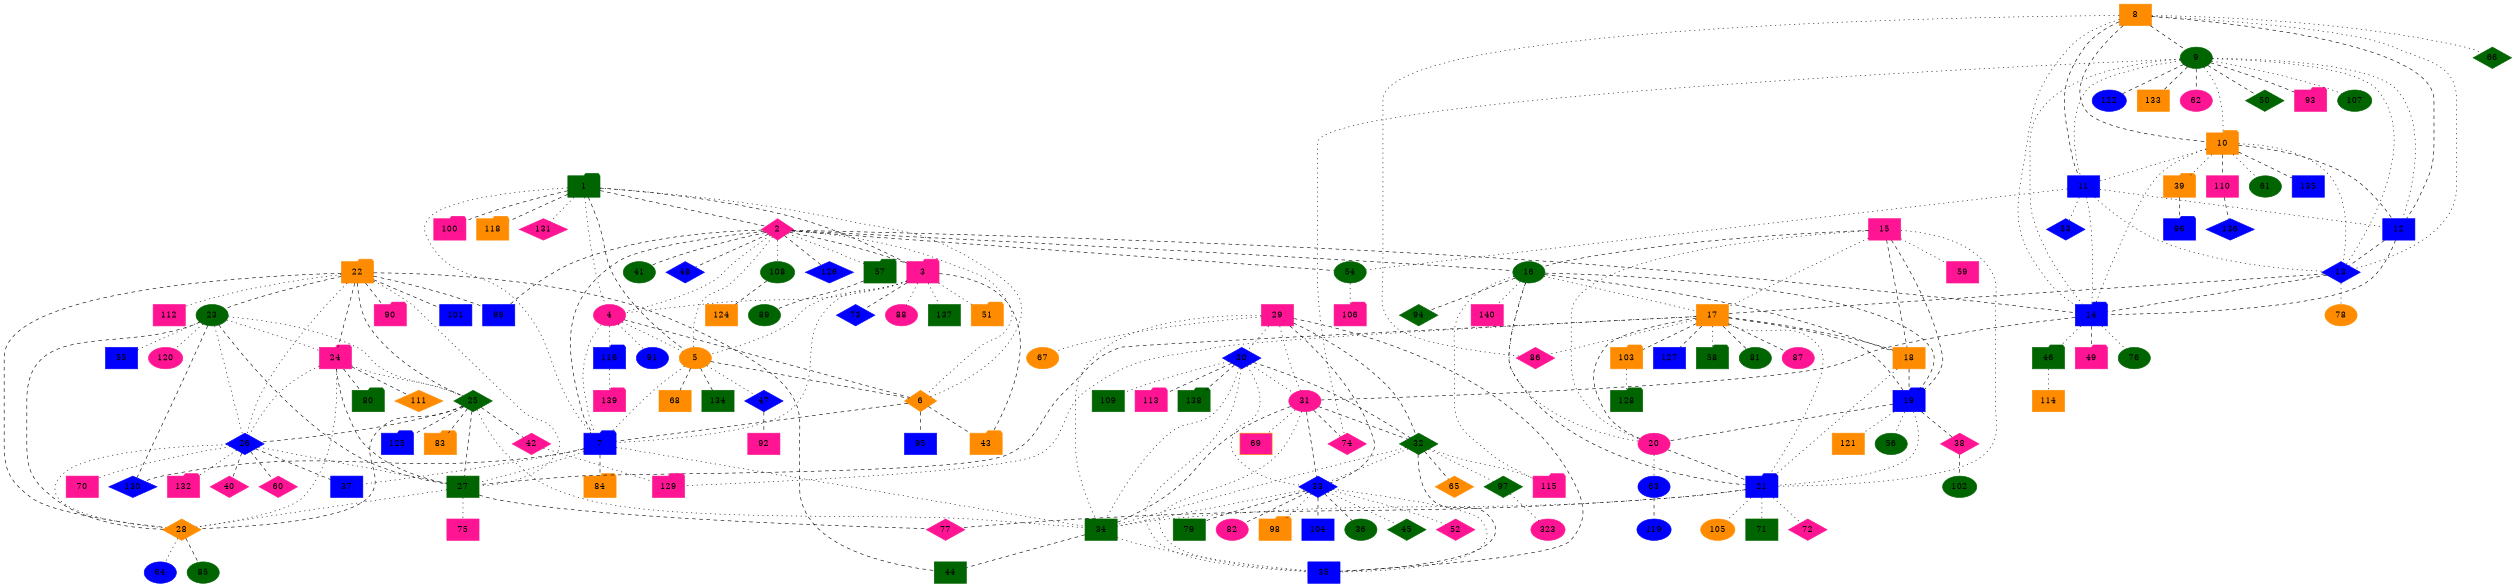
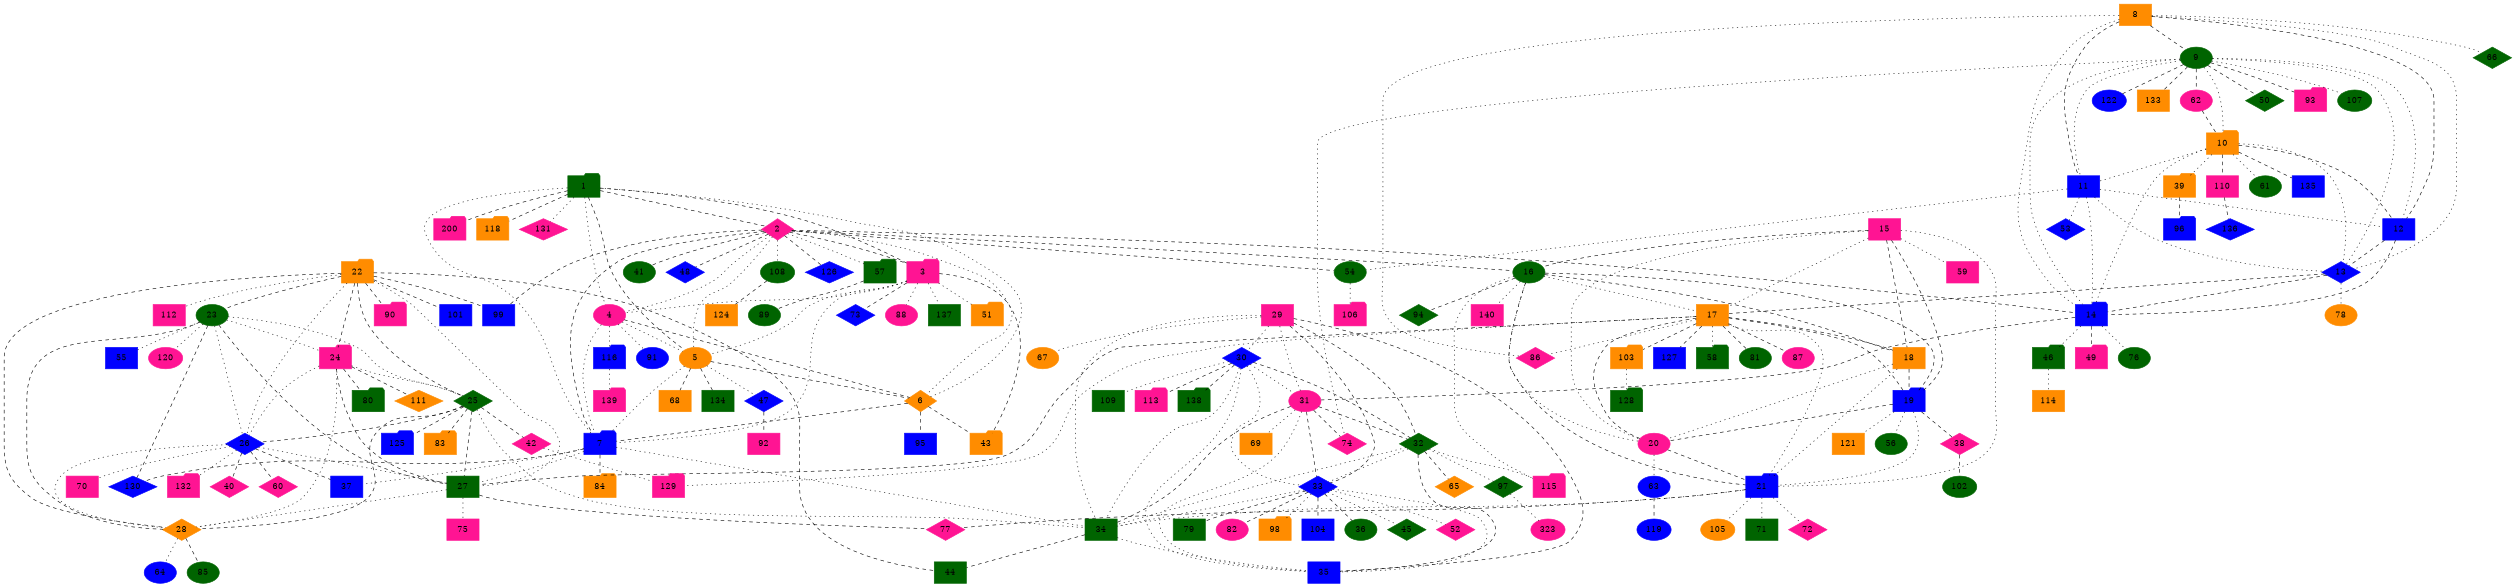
edge "8" -- "10": now "62" -- "10"
node "100": label "100" -> "200"
edge "18" -- "20": added
node "69": fillcolor deeppink -> darkorange
